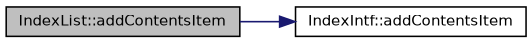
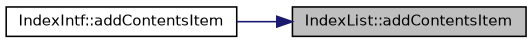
edge "IndexList::addContentsItem" -> "IndexIntf::addContentsItem": reversed
